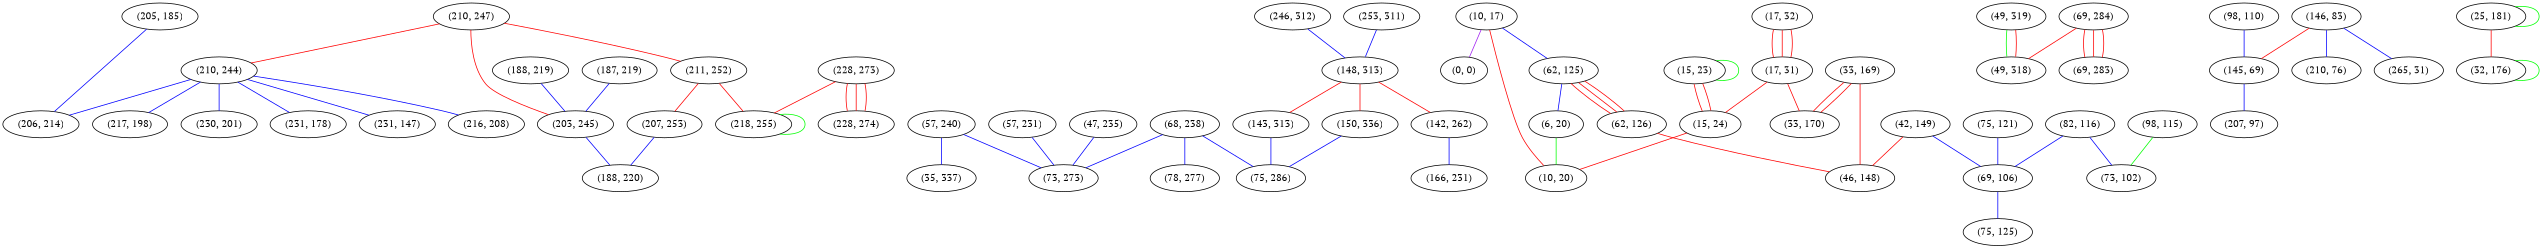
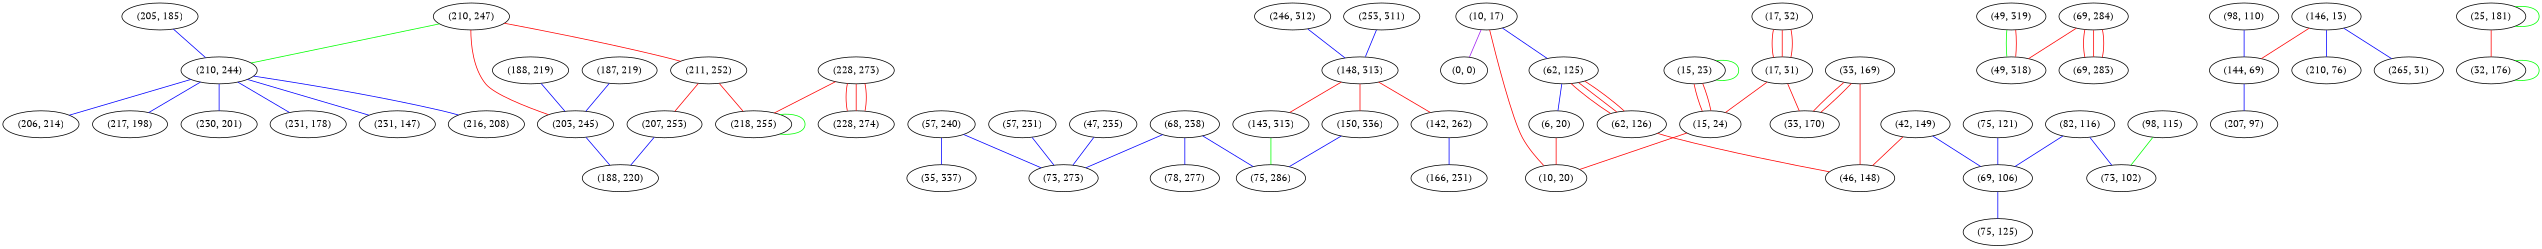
node "(146, 83)": label "(146, 83)" -> "(146, 13)"
edge "(210, 247)" -- "(210, 244)": color red -> green
edge "(205, 185)" -- "(206, 214)": now "(205, 185)" -- "(210, 244)"
node "(145, 69)": label "(145, 69)" -> "(144, 69)"
edge "(143, 313)" -- "(75, 286)": color blue -> green
edge "(6, 20)" -- "(10, 20)": color green -> red
